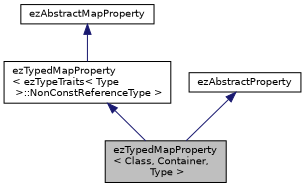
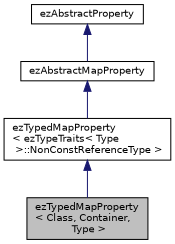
edge "ezTypedMapProperty < Class, Container, Type >" -> "ezAbstractProperty": now "ezAbstractMapProperty" -> "ezAbstractProperty"
